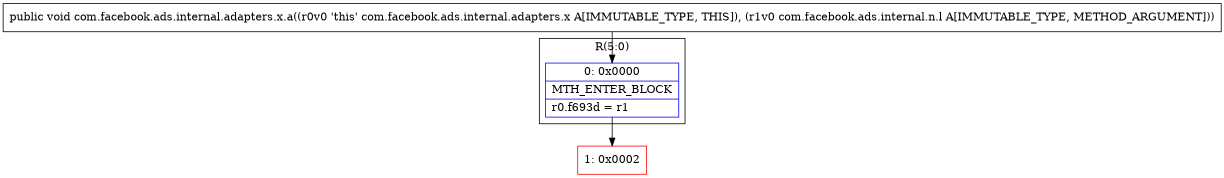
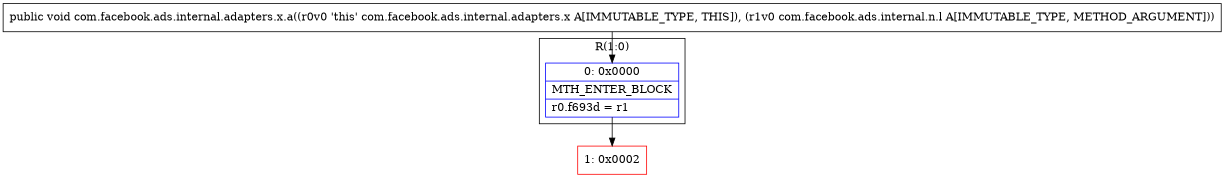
cluster "R(5:0)": label "R(5:0)" -> "R(1:0)"
